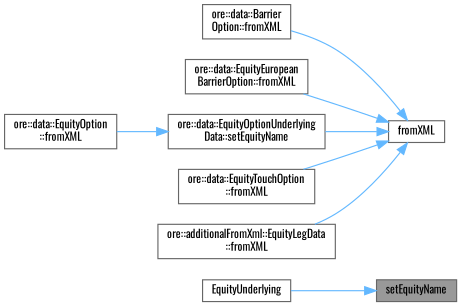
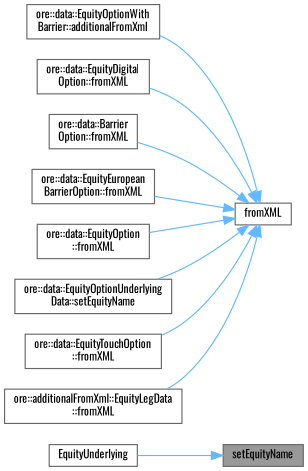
node "ore::data::EquityOptionWith Barrier::additionalFromXml": added
node "ore::data::EquityDigital Option::fromXML": added
edge "ore::data::EquityOption ::fromXML" -> "ore::data::EquityOptionUnderlying Data::setEquityName": now "ore::data::EquityOption ::fromXML" -> "fromXML"
